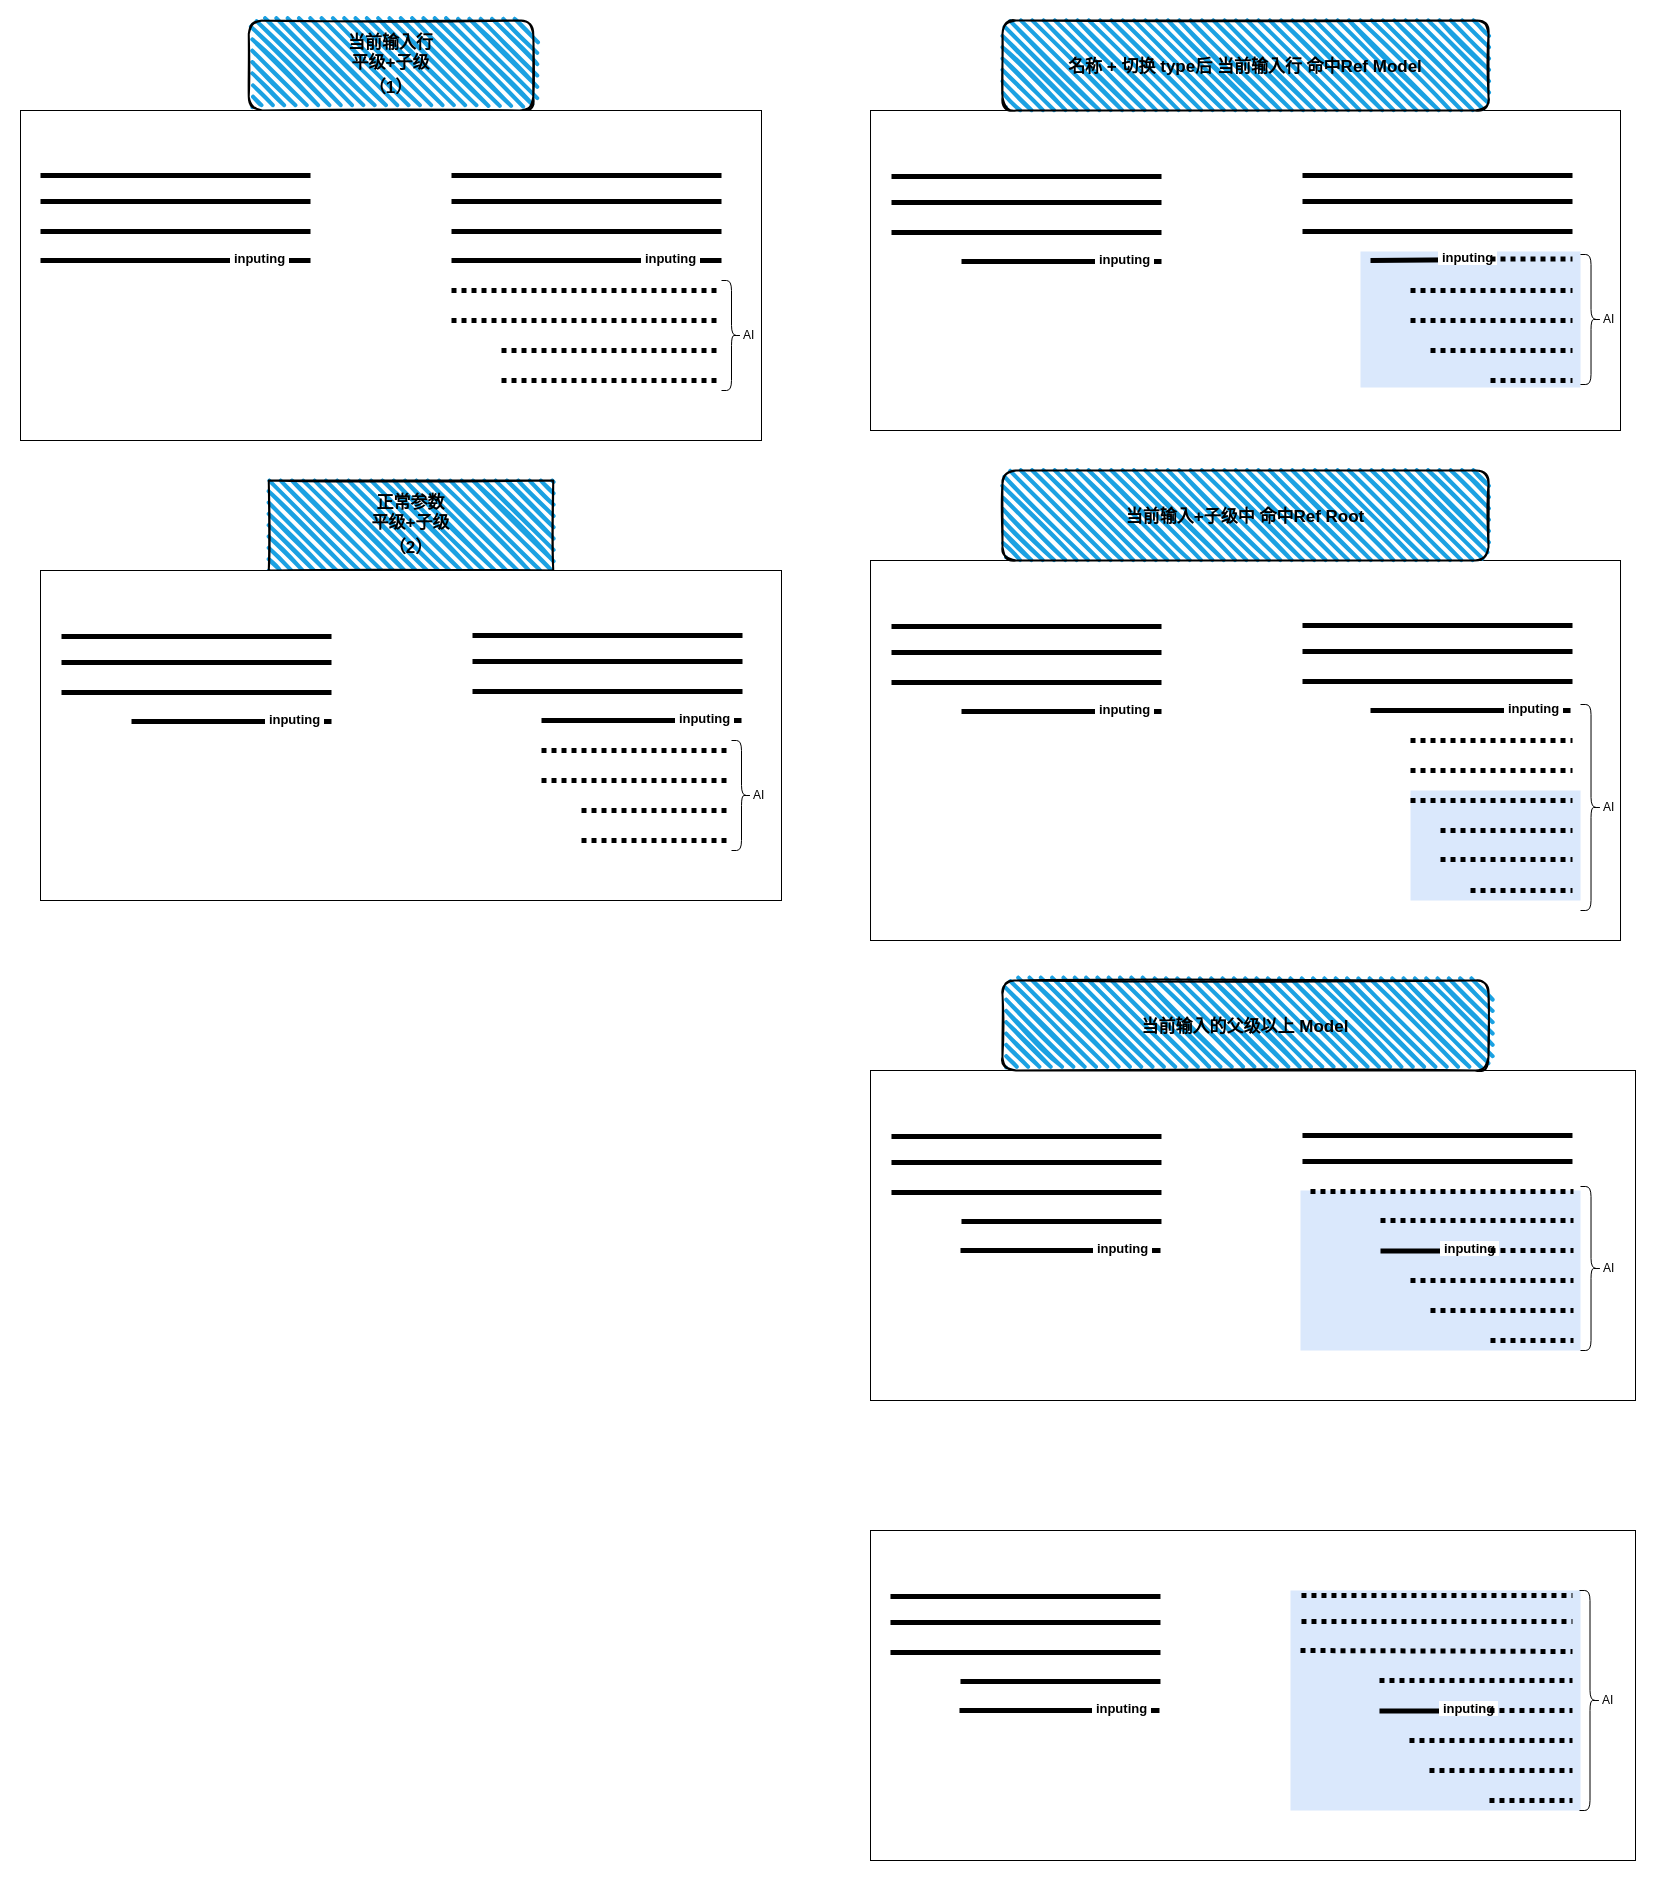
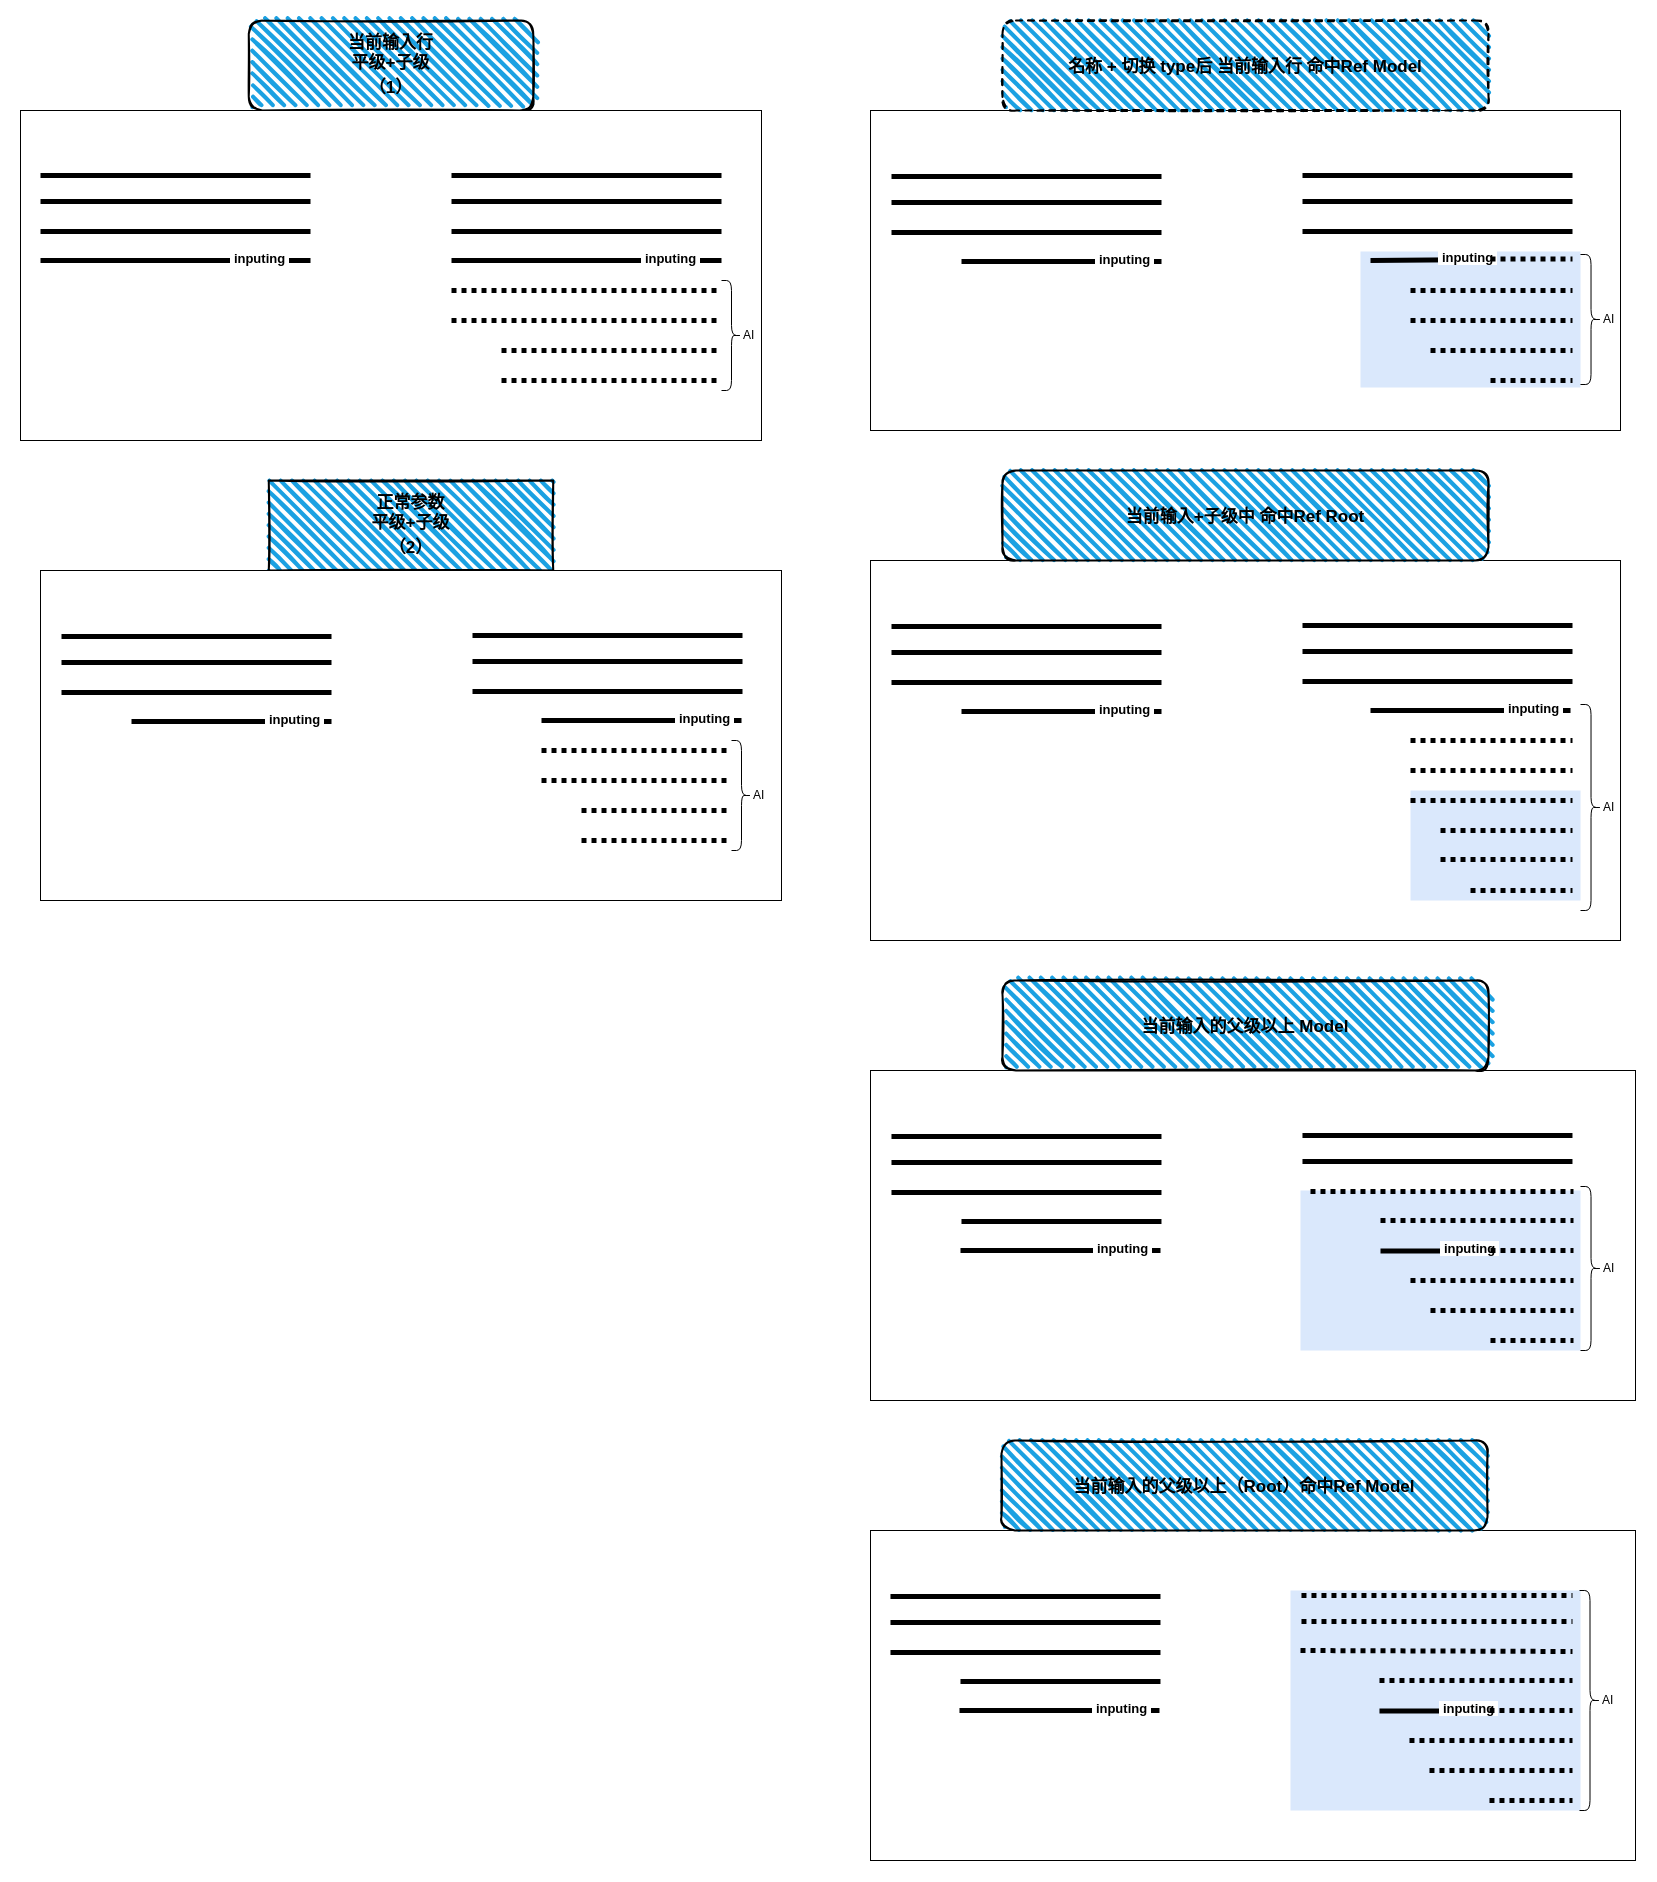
node "名称 + 切换 type后 当前输入行 命中Ref Model": style solid -> dashed
node "当前输入的父级以上（Root）命中Ref Model": added
